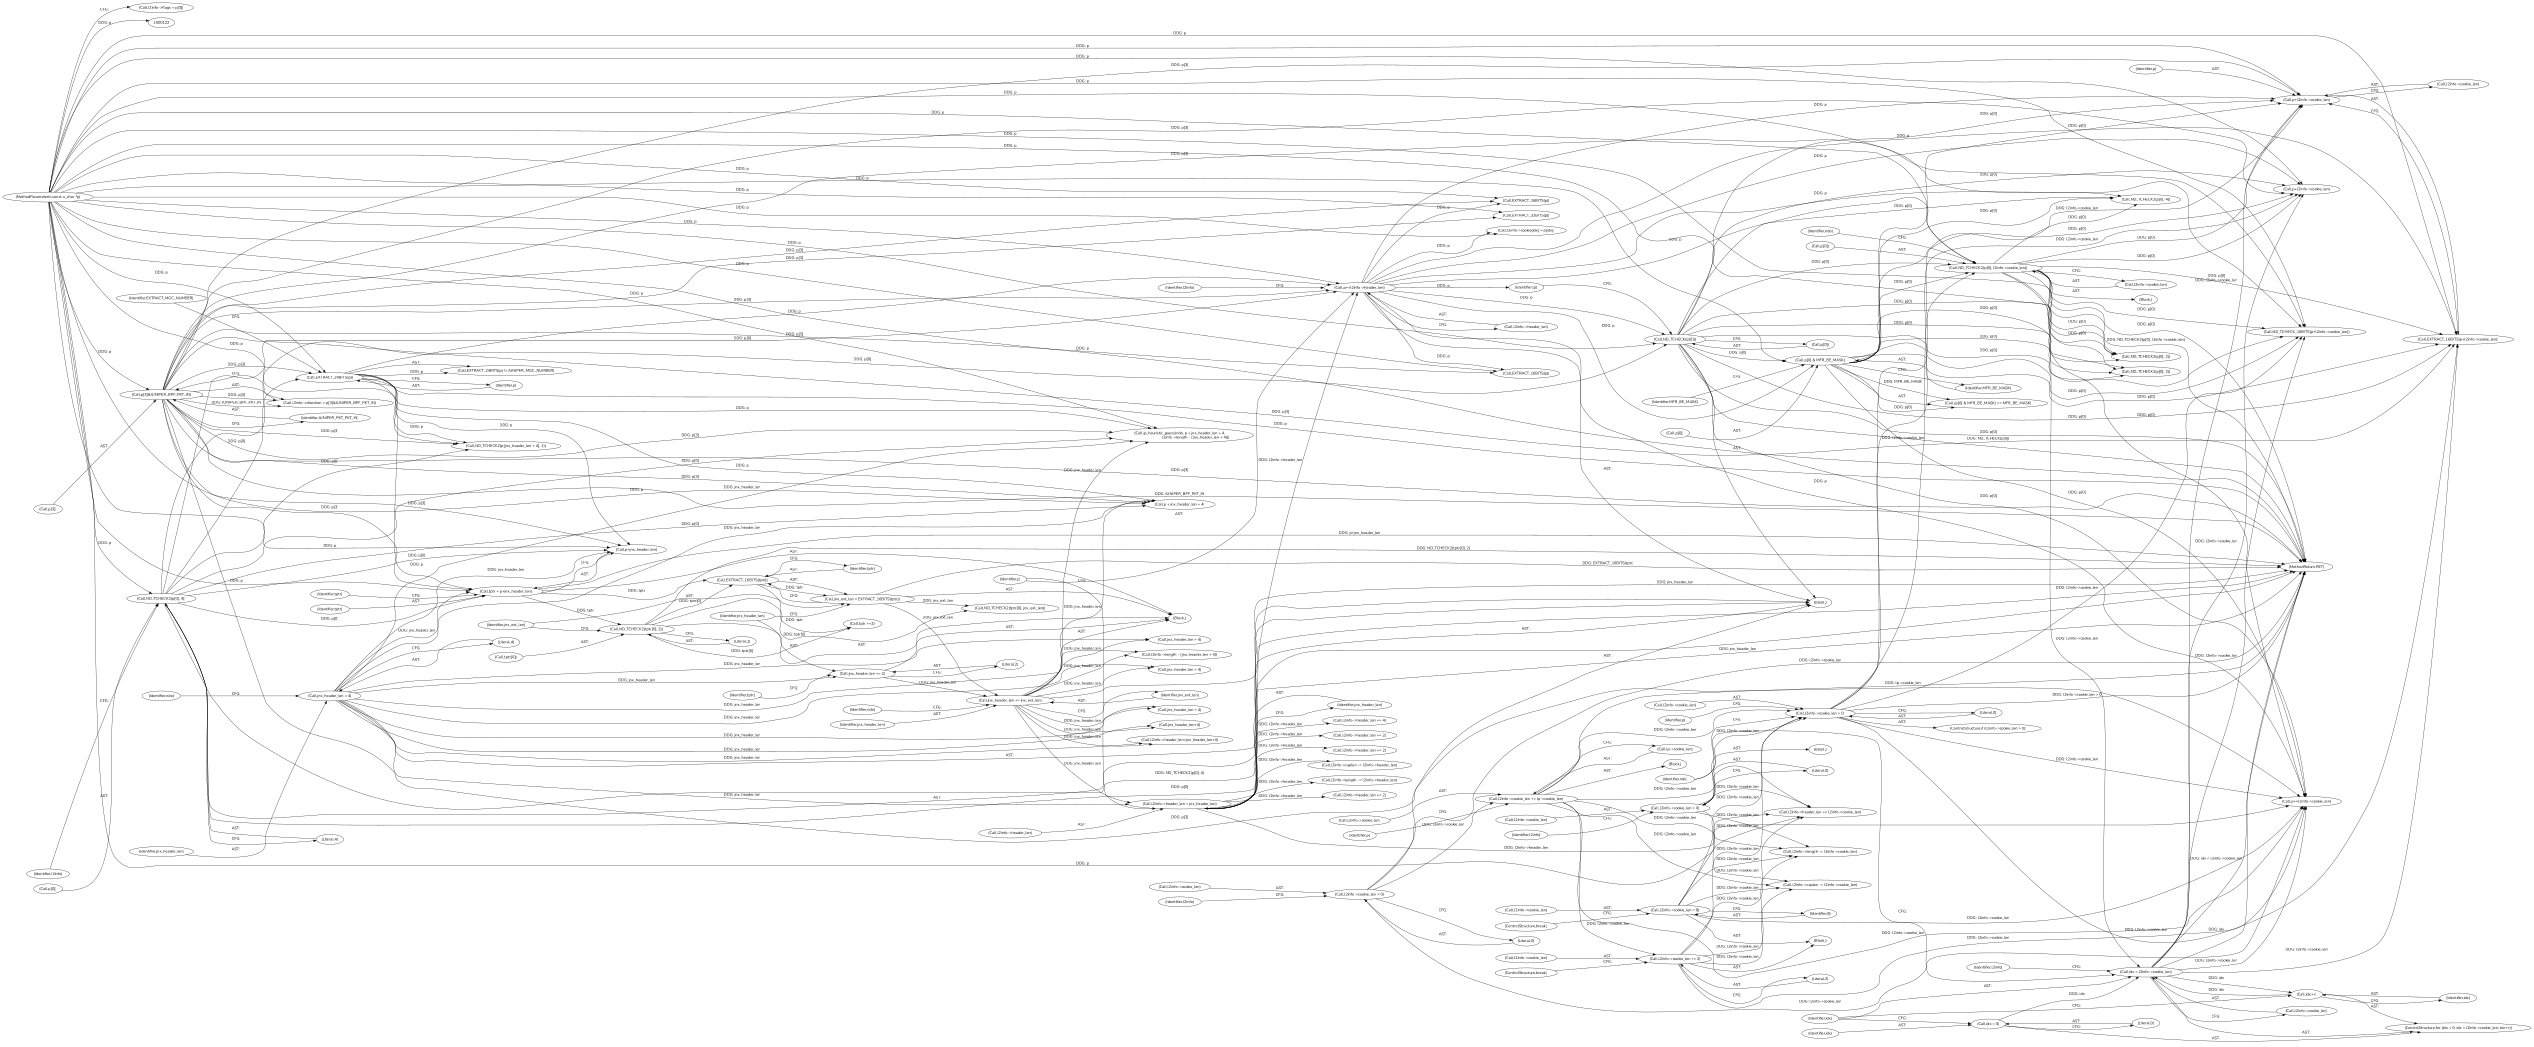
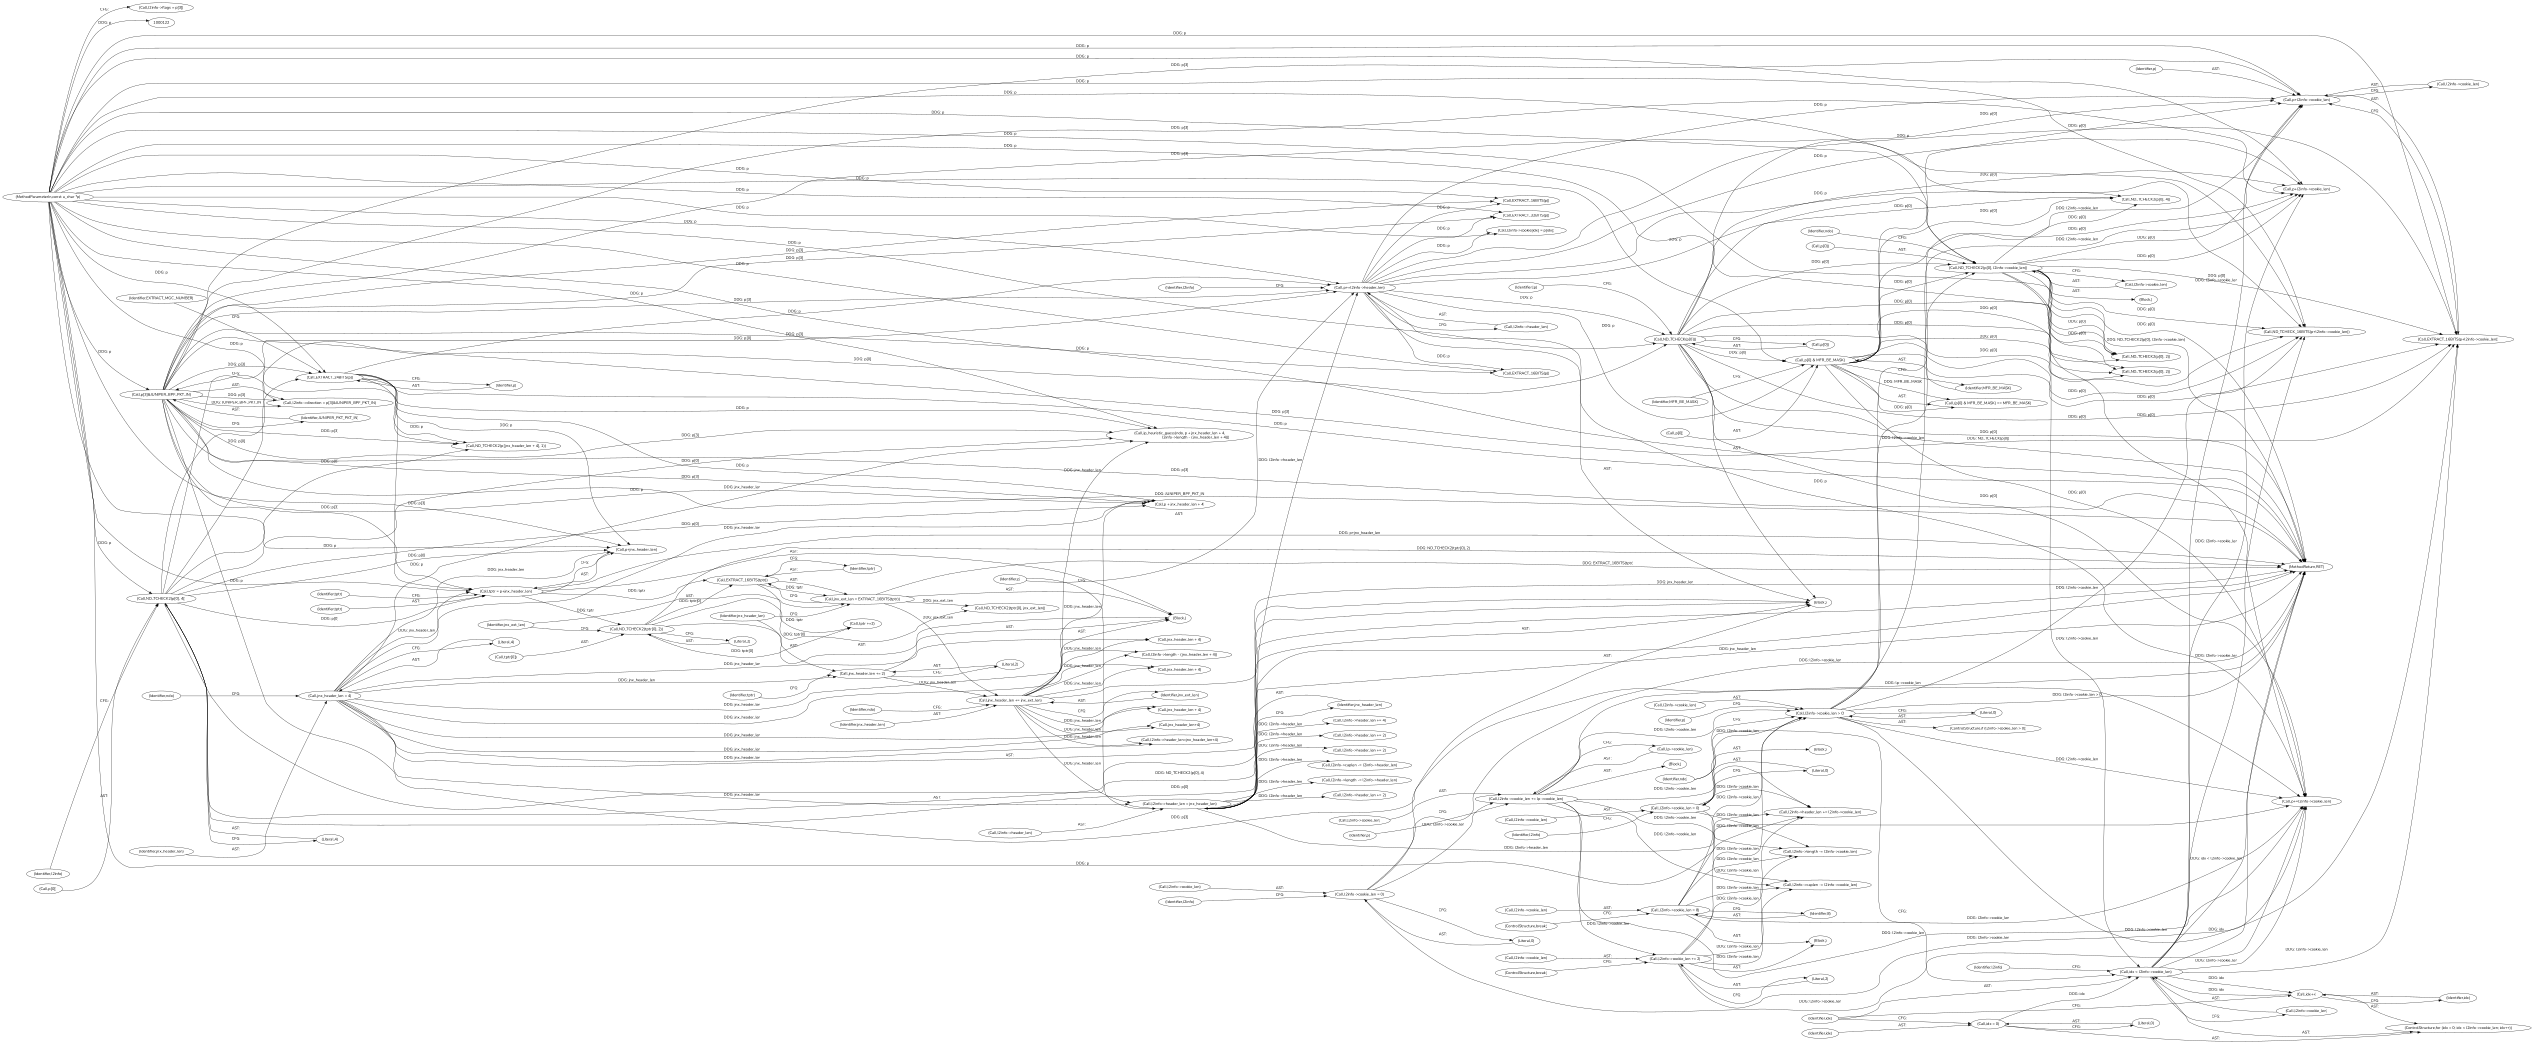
edge "(Call,p+=l2info->header_len)" -> "(Identifier,lp)": now "(Call,p+=l2info->header_len)" -> "(Call,EXTRACT_32BITS(p))"
node "(Call,EXTRACT_24BITS(p) != JUNIPER_MGC_NUMBER)": removed
node "(Call,p[3])": removed
